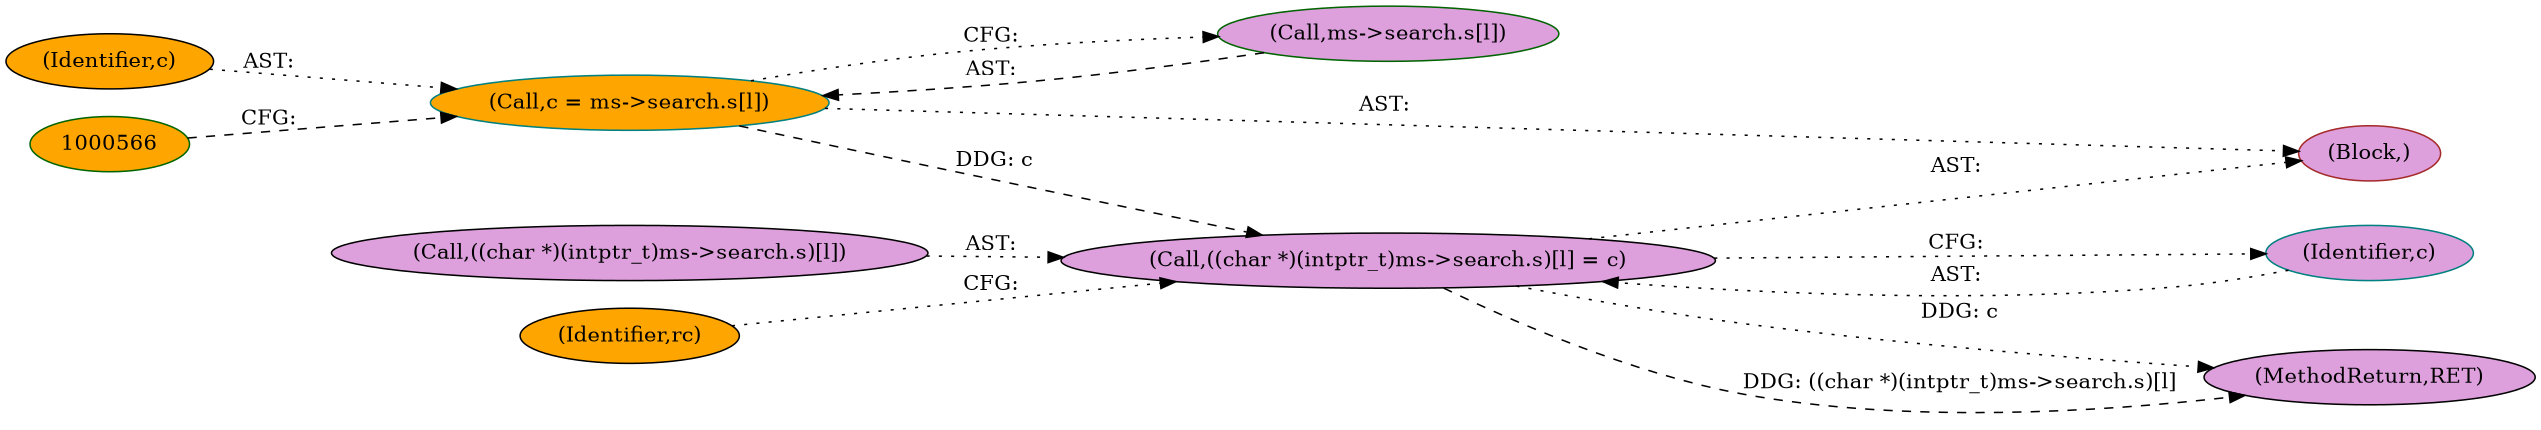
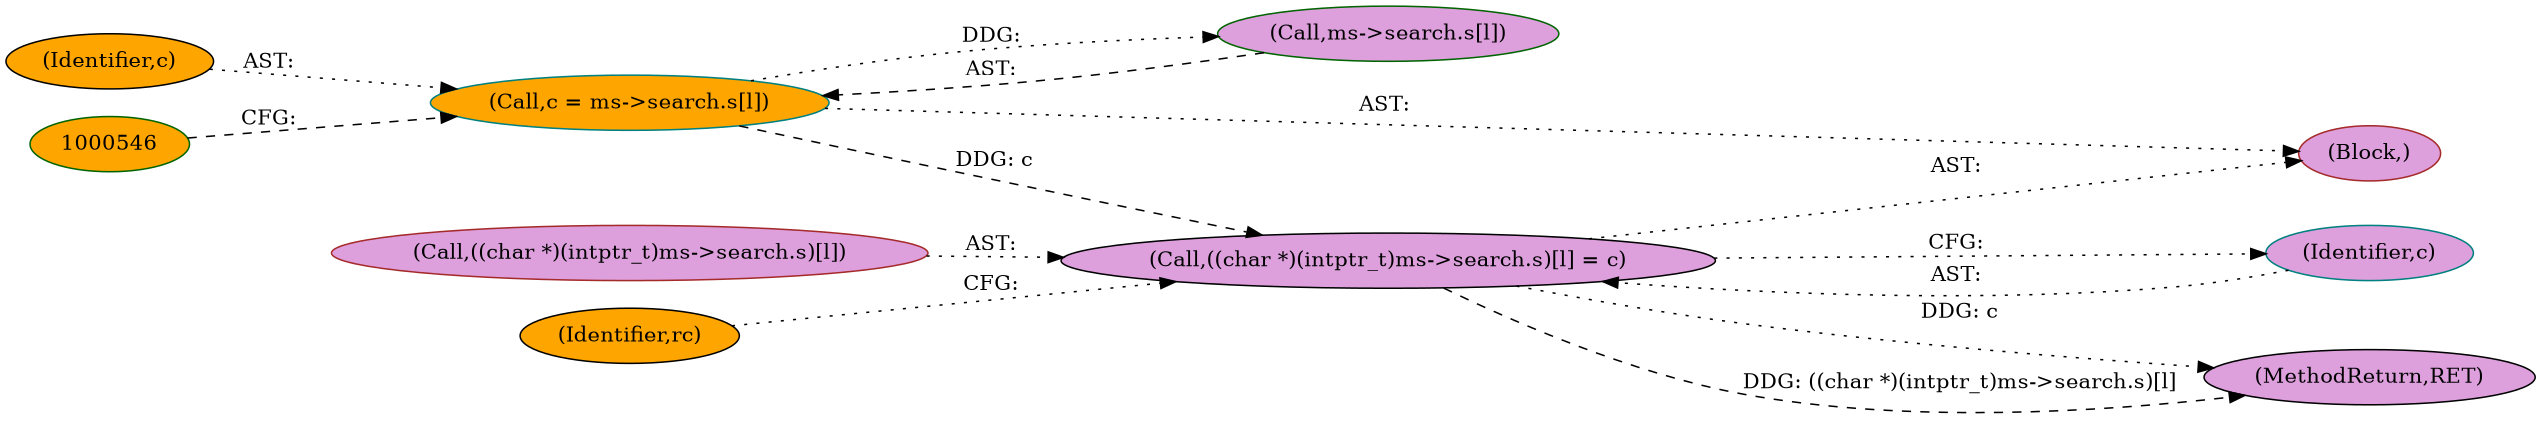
edge "(Call,c = ms->search.s[l])" -> "(Call,ms->search.s[l])": label "CFG: " -> "DDG: "
node "1000566": label "1000566" -> "1000546"
node "(Call,((char *)(intptr_t)ms->search.s)[l])": color black -> brown
